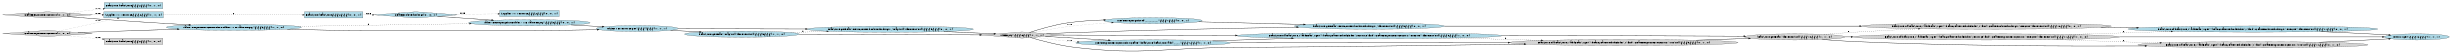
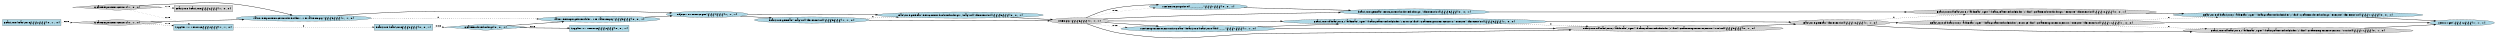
edge "createResponseProcessors['0', '1', '0']" -> "BeanStore beanStore@@@2@@@['0', '1', '0']": reversed
edge "createHookMethodArgs['0', '0', '1']" -> "Supplier<?> resource@@@2@@@['0', '0', '1']": style dotted -> bold
node "v.isEmpty()@@@6@@@['1', '1', '1']": shape diamond -> ellipse
